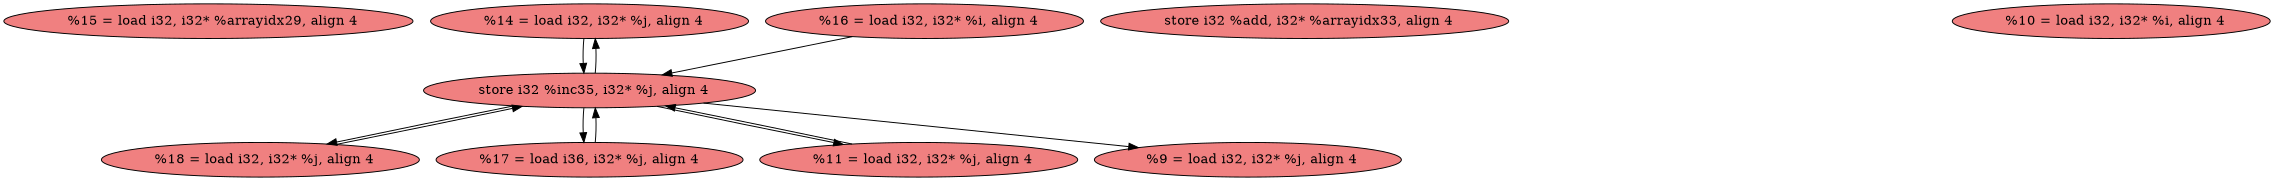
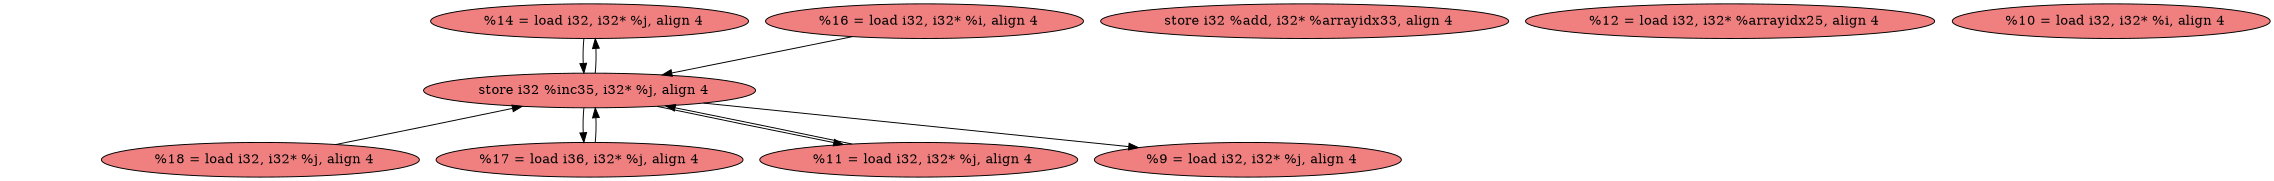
node "%15 = load i32, i32* %arrayidx29, align 4": removed
node "%12 = load i32, i32* %arrayidx25, align 4": added
edge "store i32 %inc35, i32* %j, align 4" -> "%18 = load i32, i32* %j, align 4": removed
